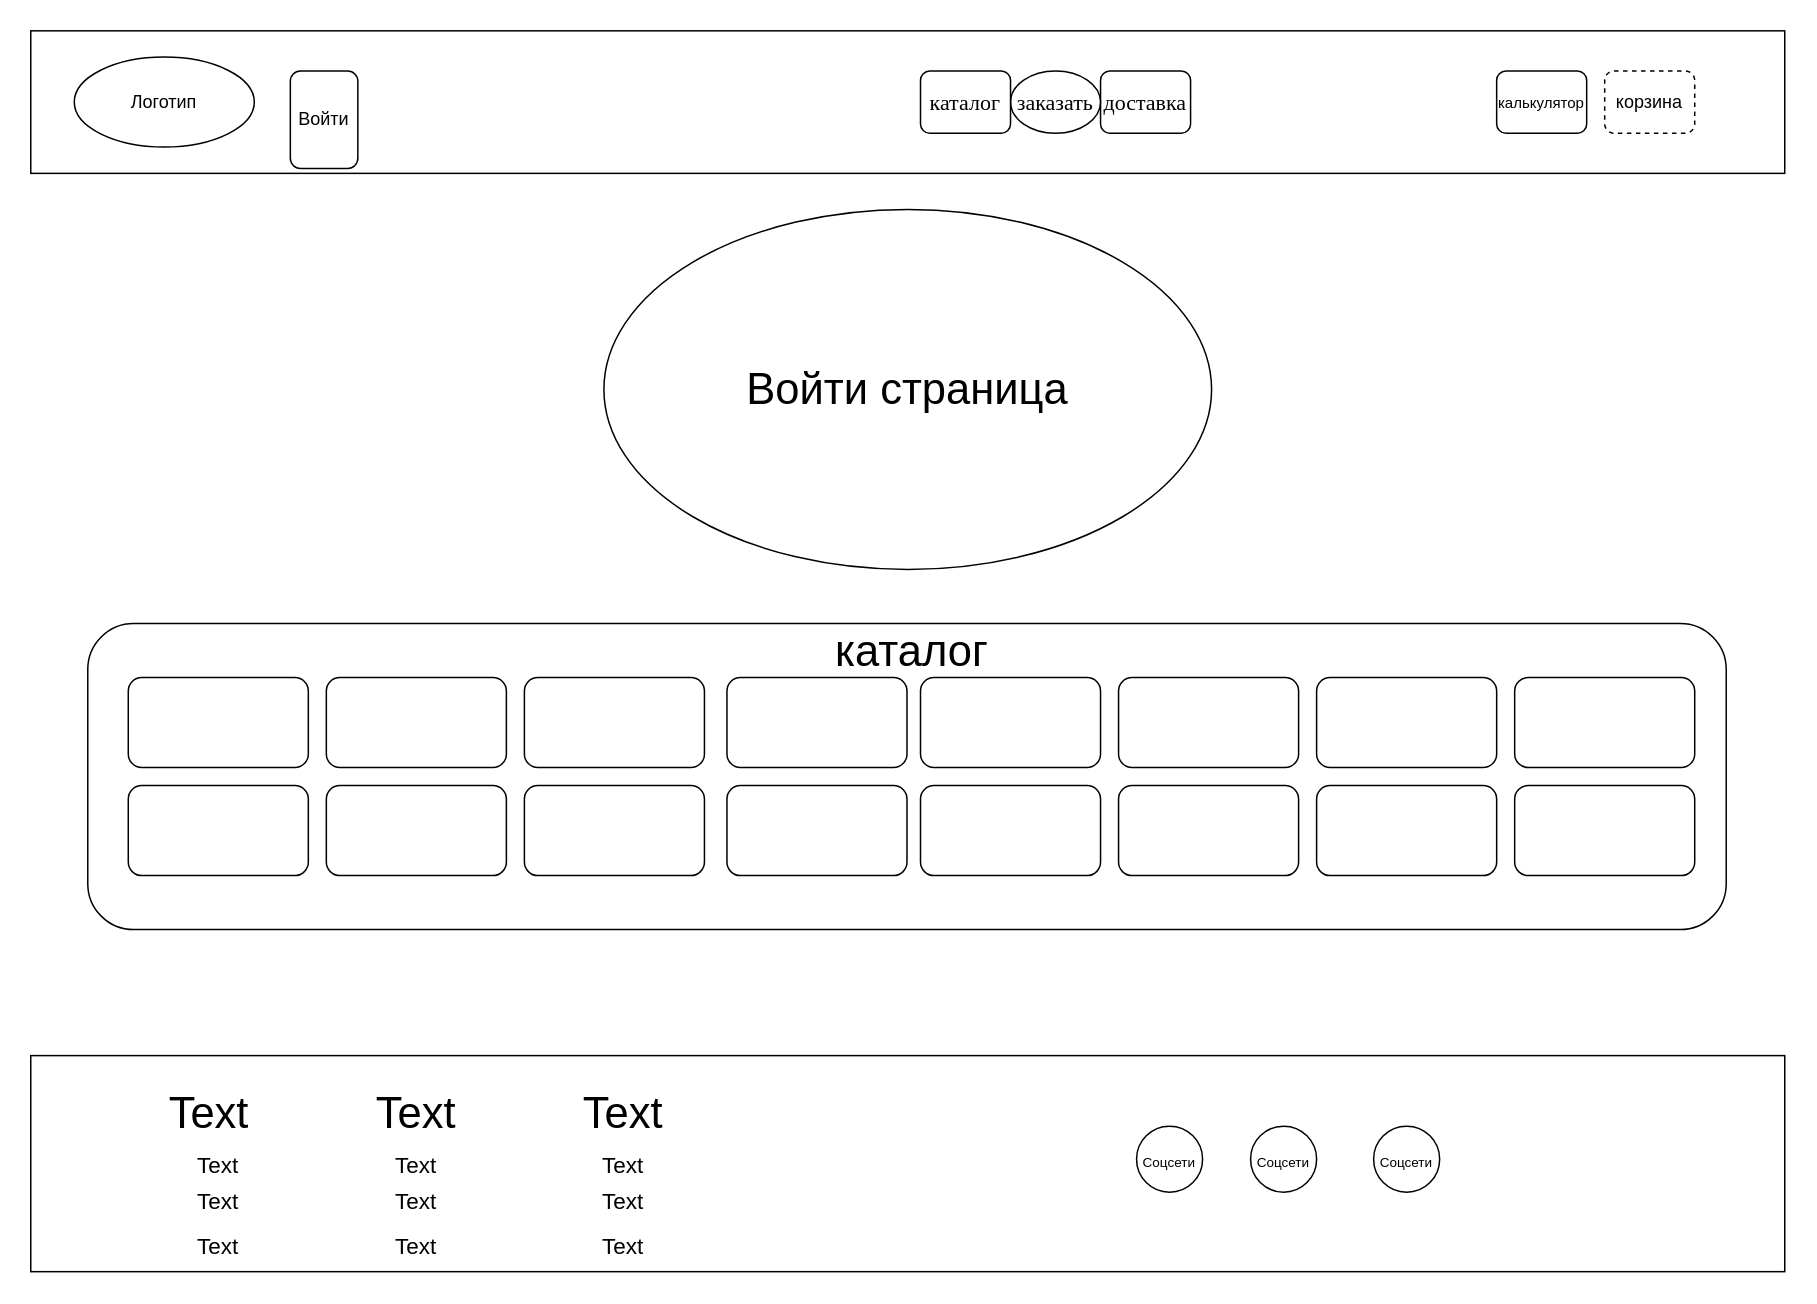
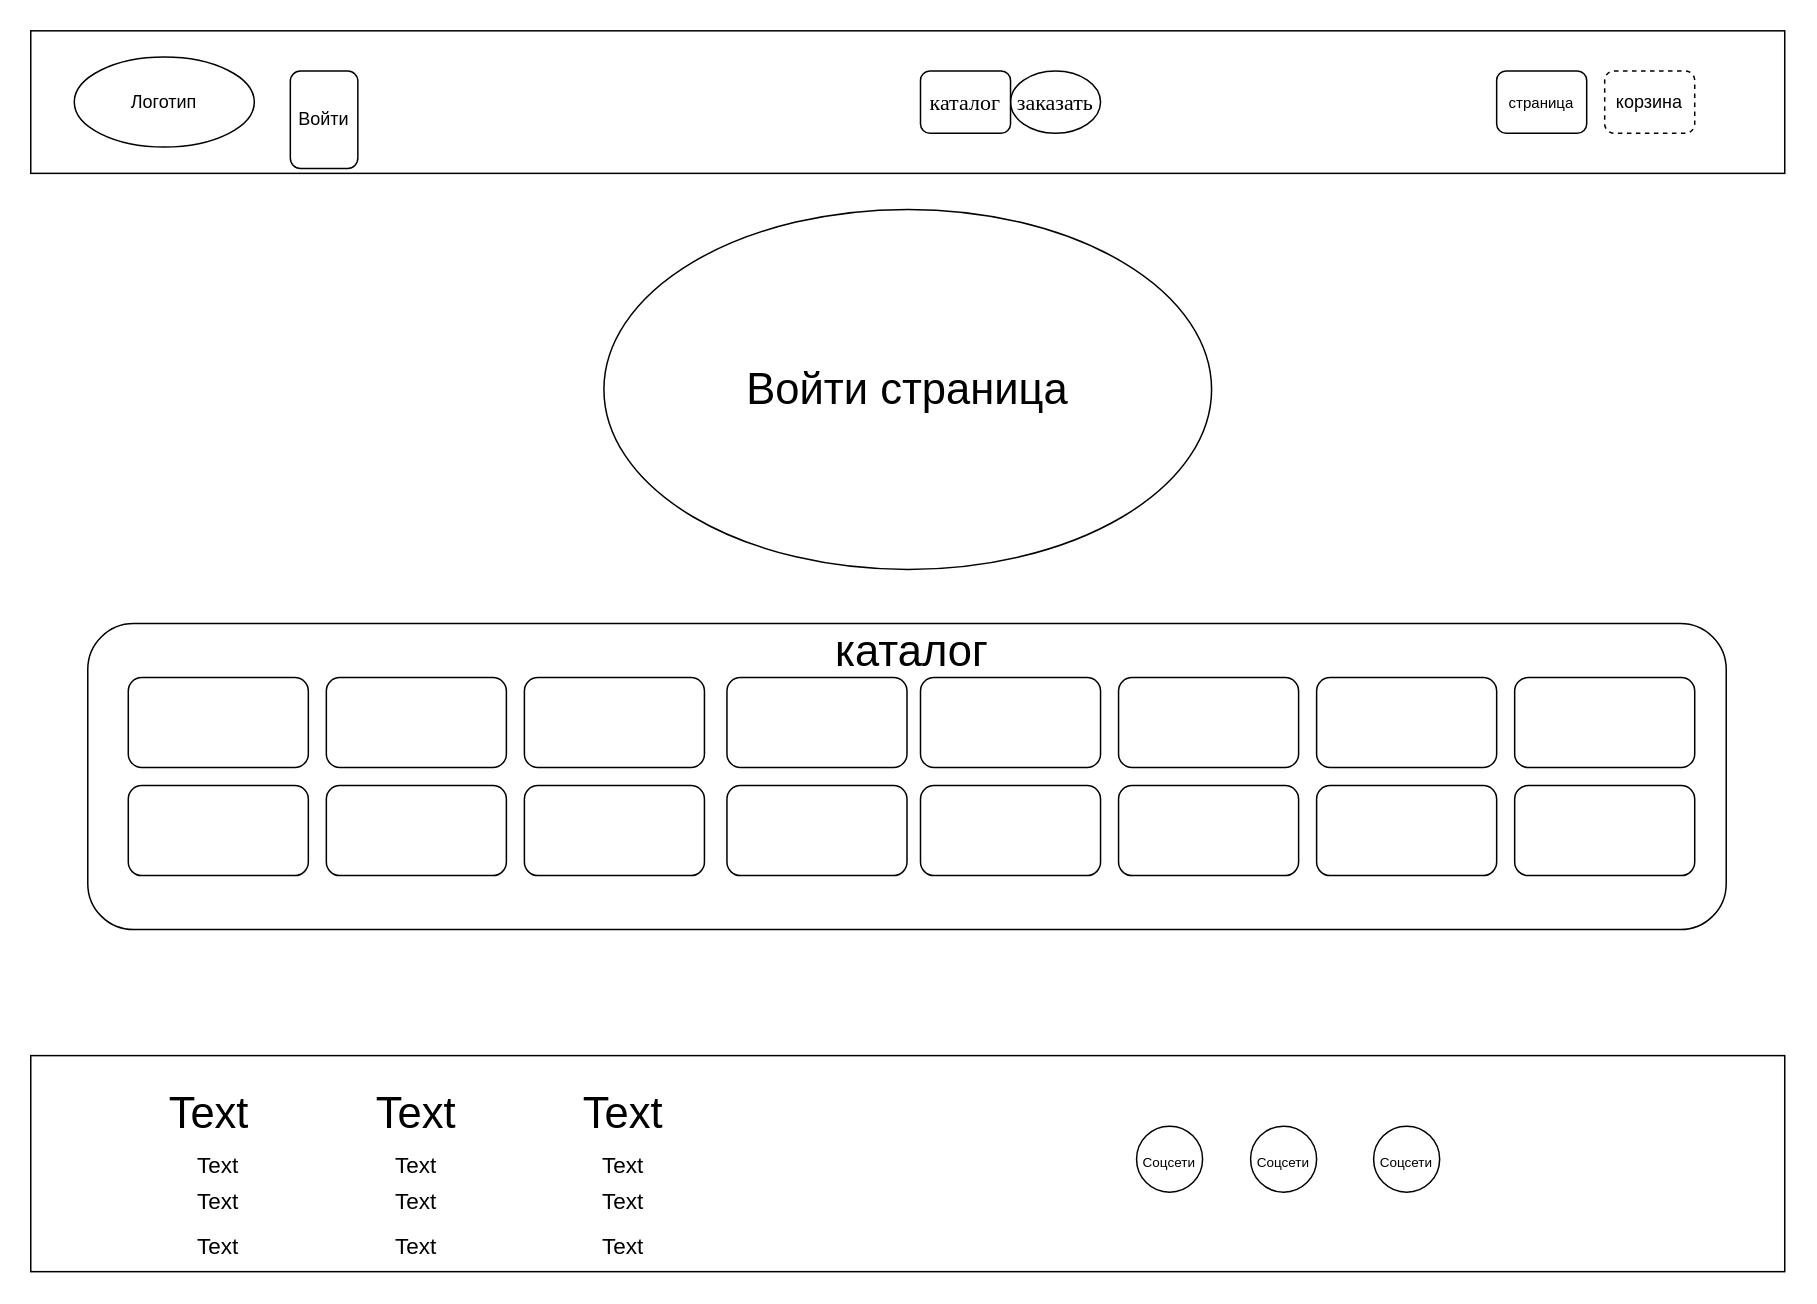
node "доставка": removed
node "калькулятор": label "калькулятор" -> "страница"
